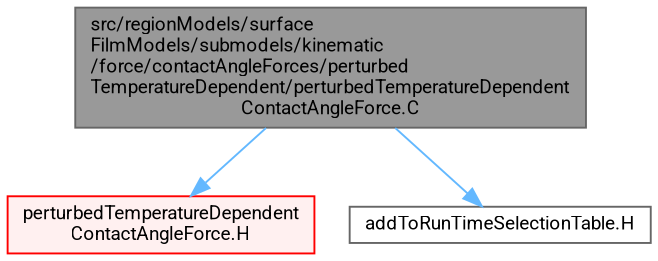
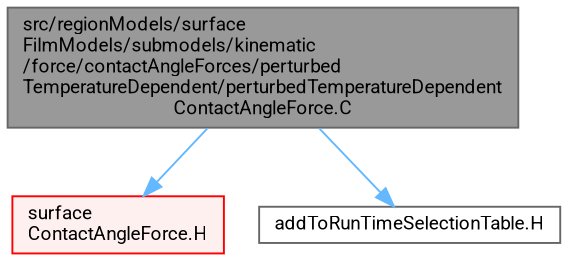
node "perturbedTemperatureDependent ContactAngleForce.H": label "perturbedTemperatureDependent ContactAngleForce.H" -> "surface ContactAngleForce.H"
